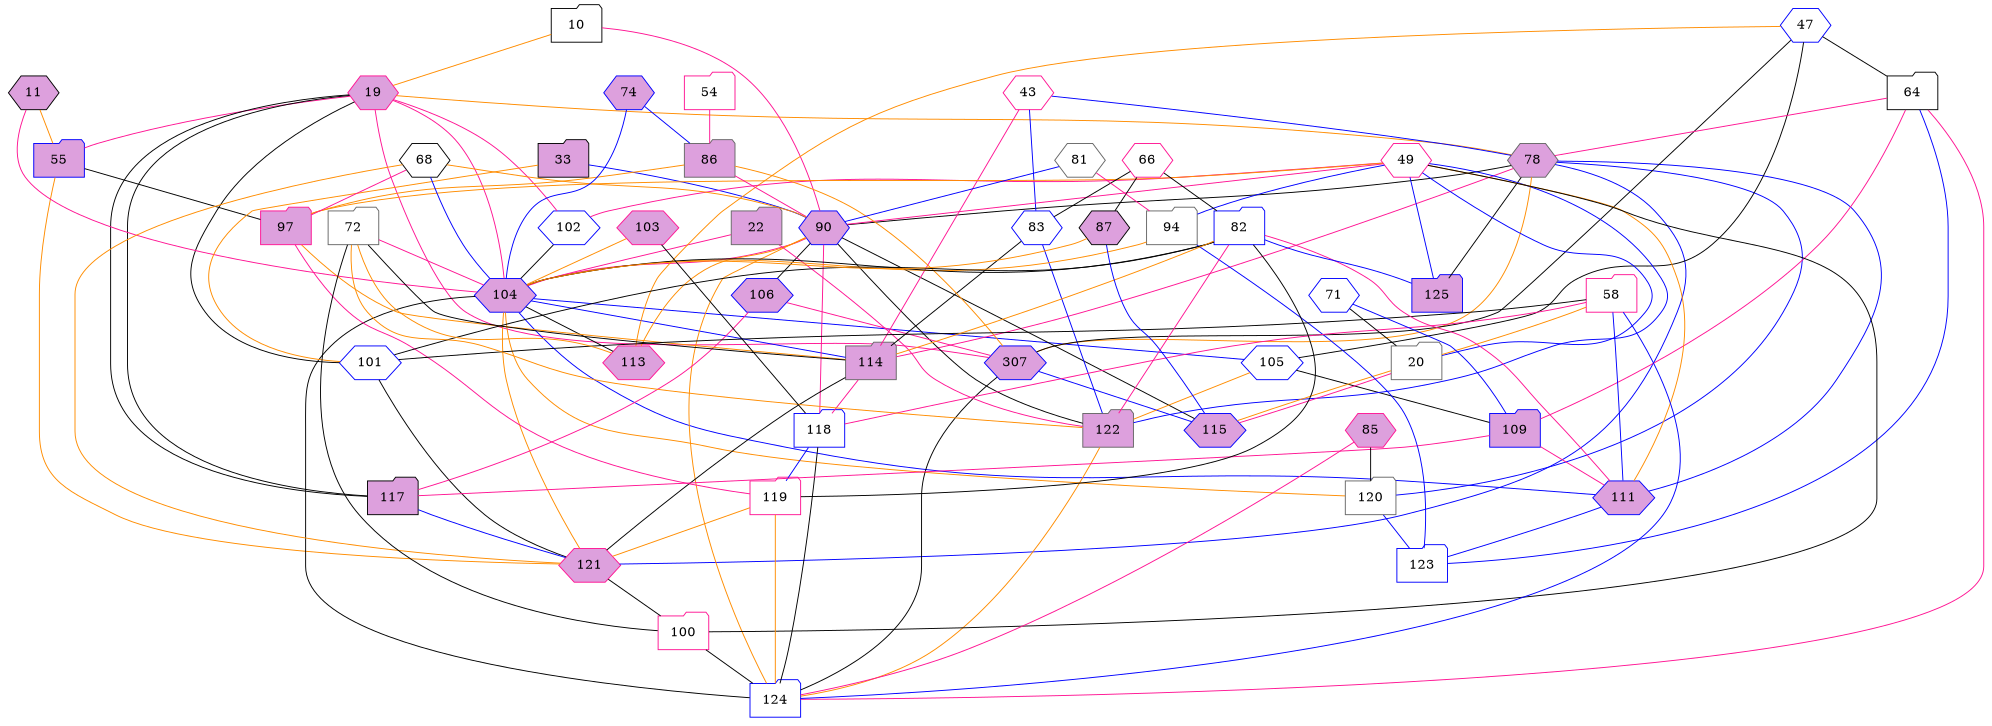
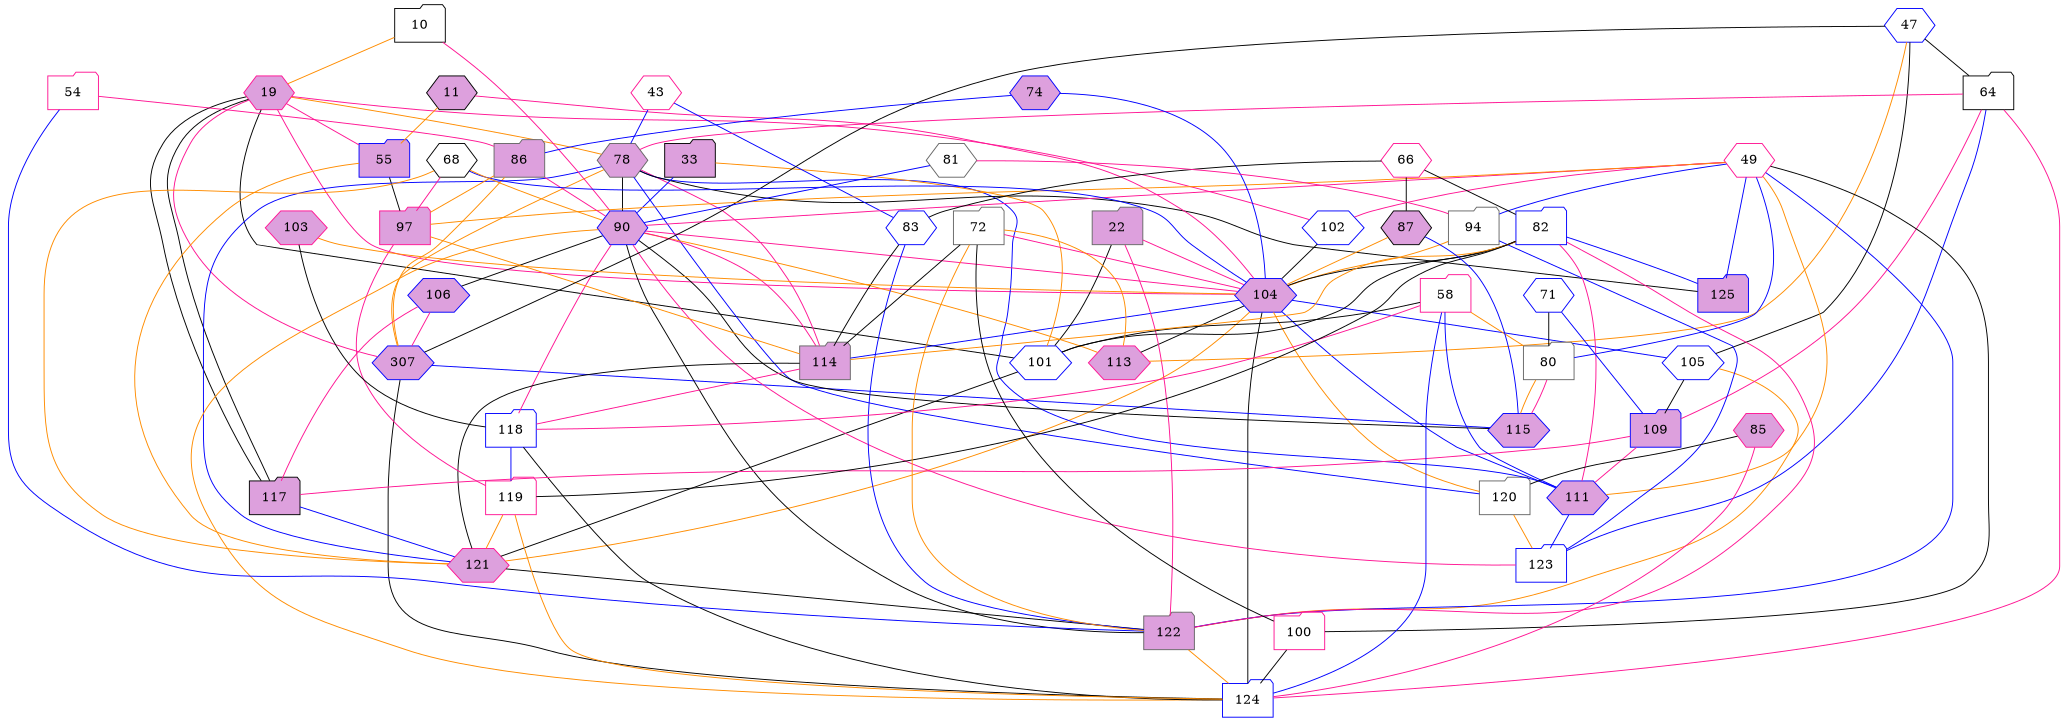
edge "43" -- "114": now "90" -- "114"
edge "22" -- "101": added
node "20": label "20" -> "80"
edge "90" -- "123": added
edge "120" -- "123": color blue -> darkorange
edge "54" -- "122": added
edge "121" -- "100": now "121" -- "122"
